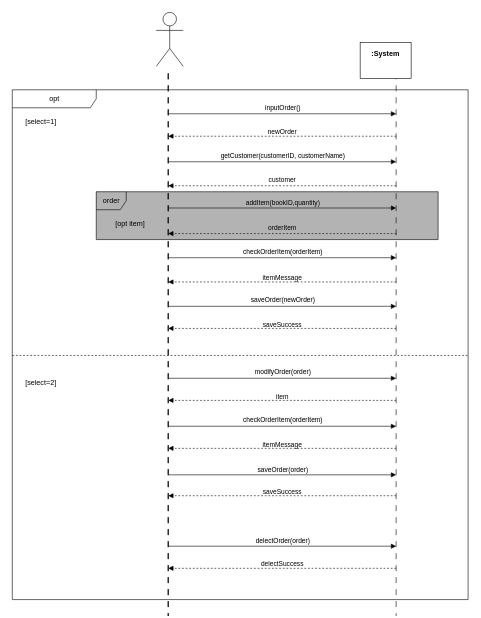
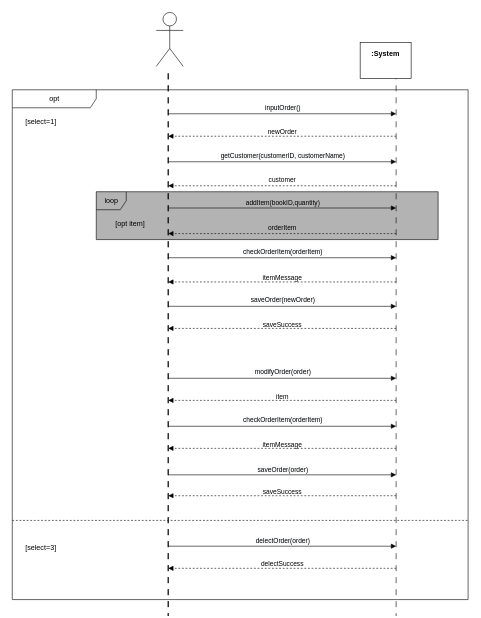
node "order": label "order" -> "loop"
node "[select=2]": removed
node "[select=3]": added
